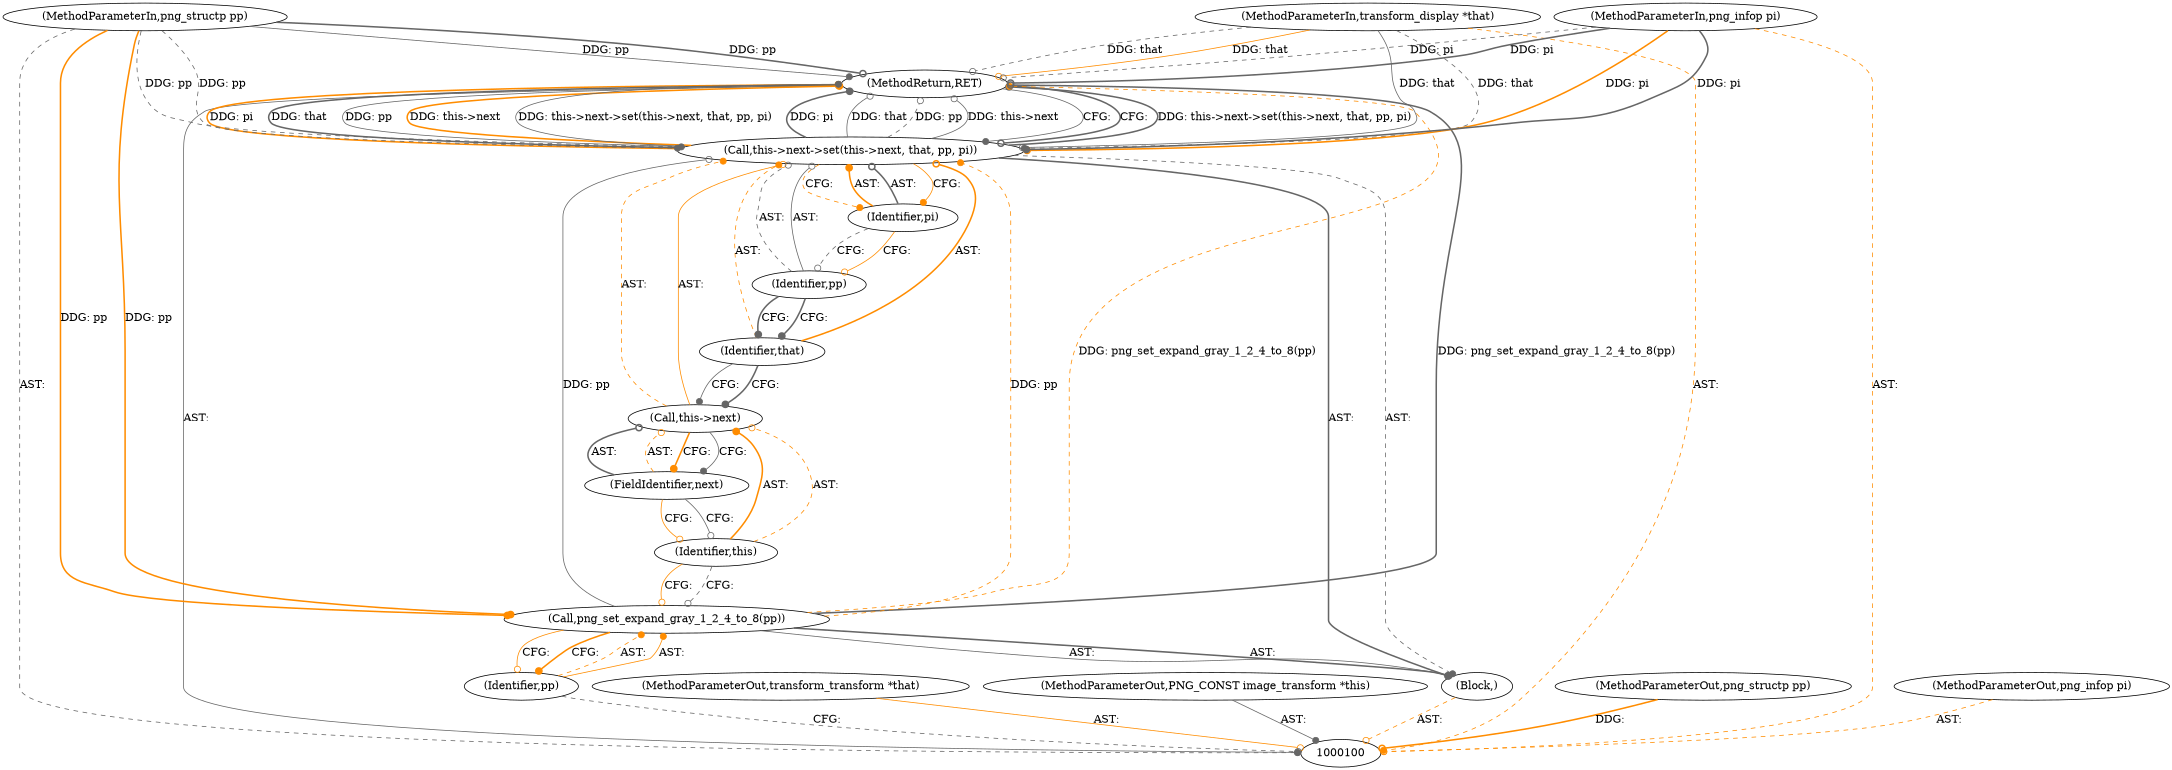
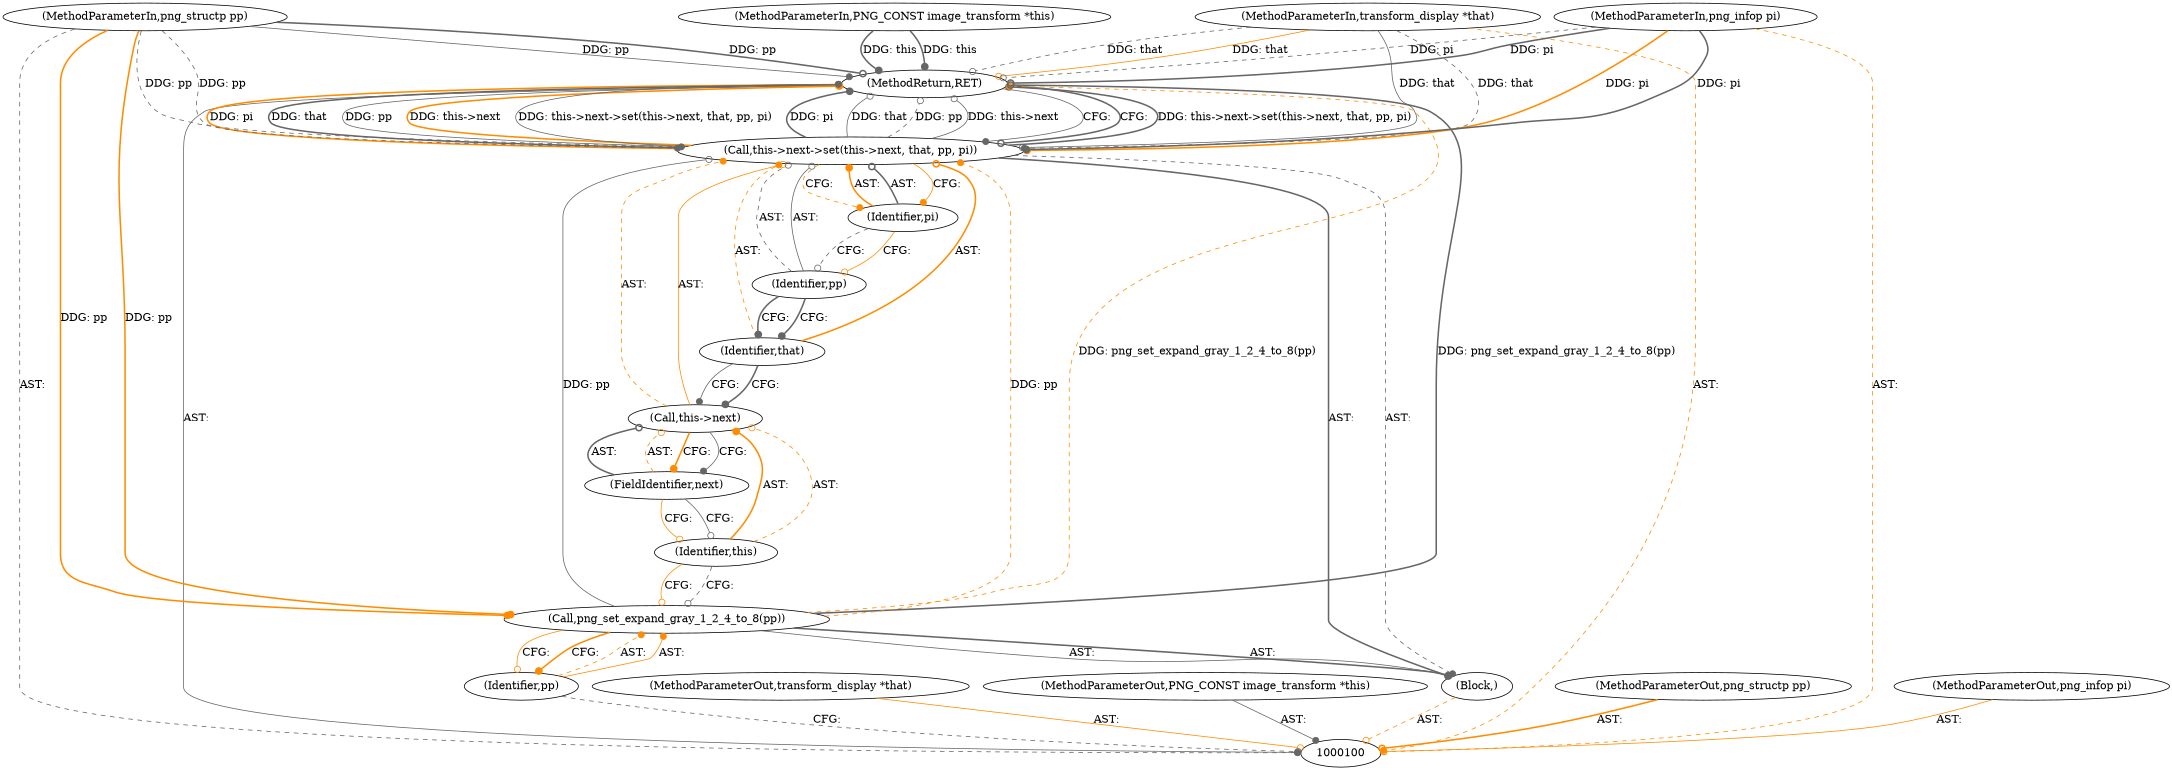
node "(MethodParameterIn,PNG_CONST image_transform *this)": added
node "(MethodParameterOut,transform_transform *that)": label "(MethodParameterOut,transform_transform *that)" -> "(MethodParameterOut,transform_display *that)"
edge "(MethodParameterOut,png_structp pp)" -> "1000100": label "DDG: " -> "AST: "
edge "(MethodParameterOut,png_infop pi)" -> "1000100": style dashed -> solid
